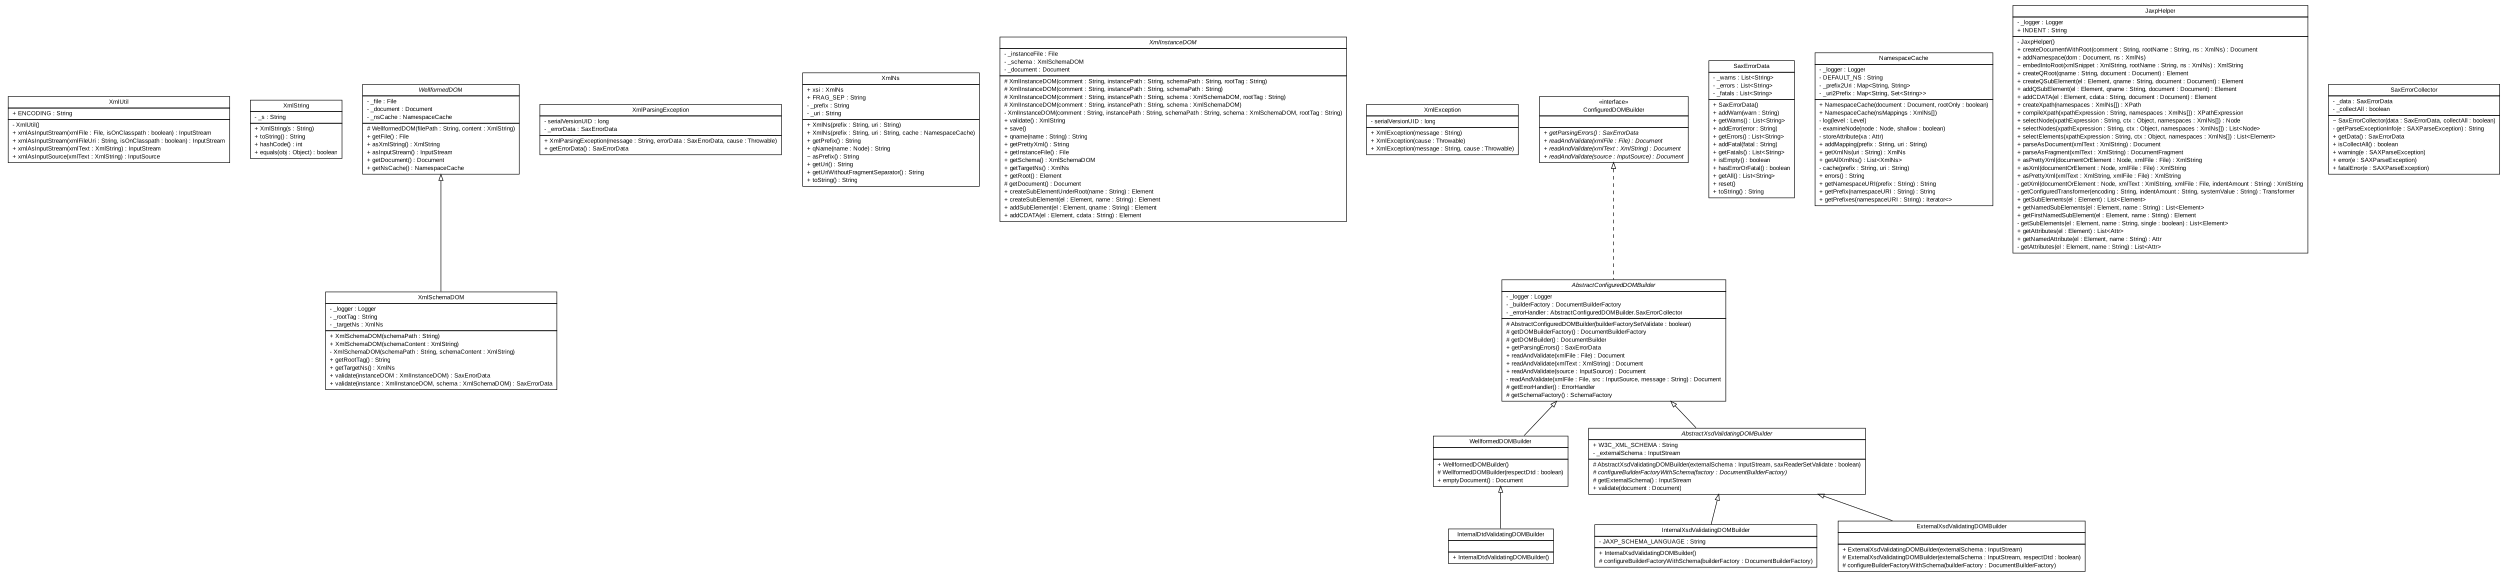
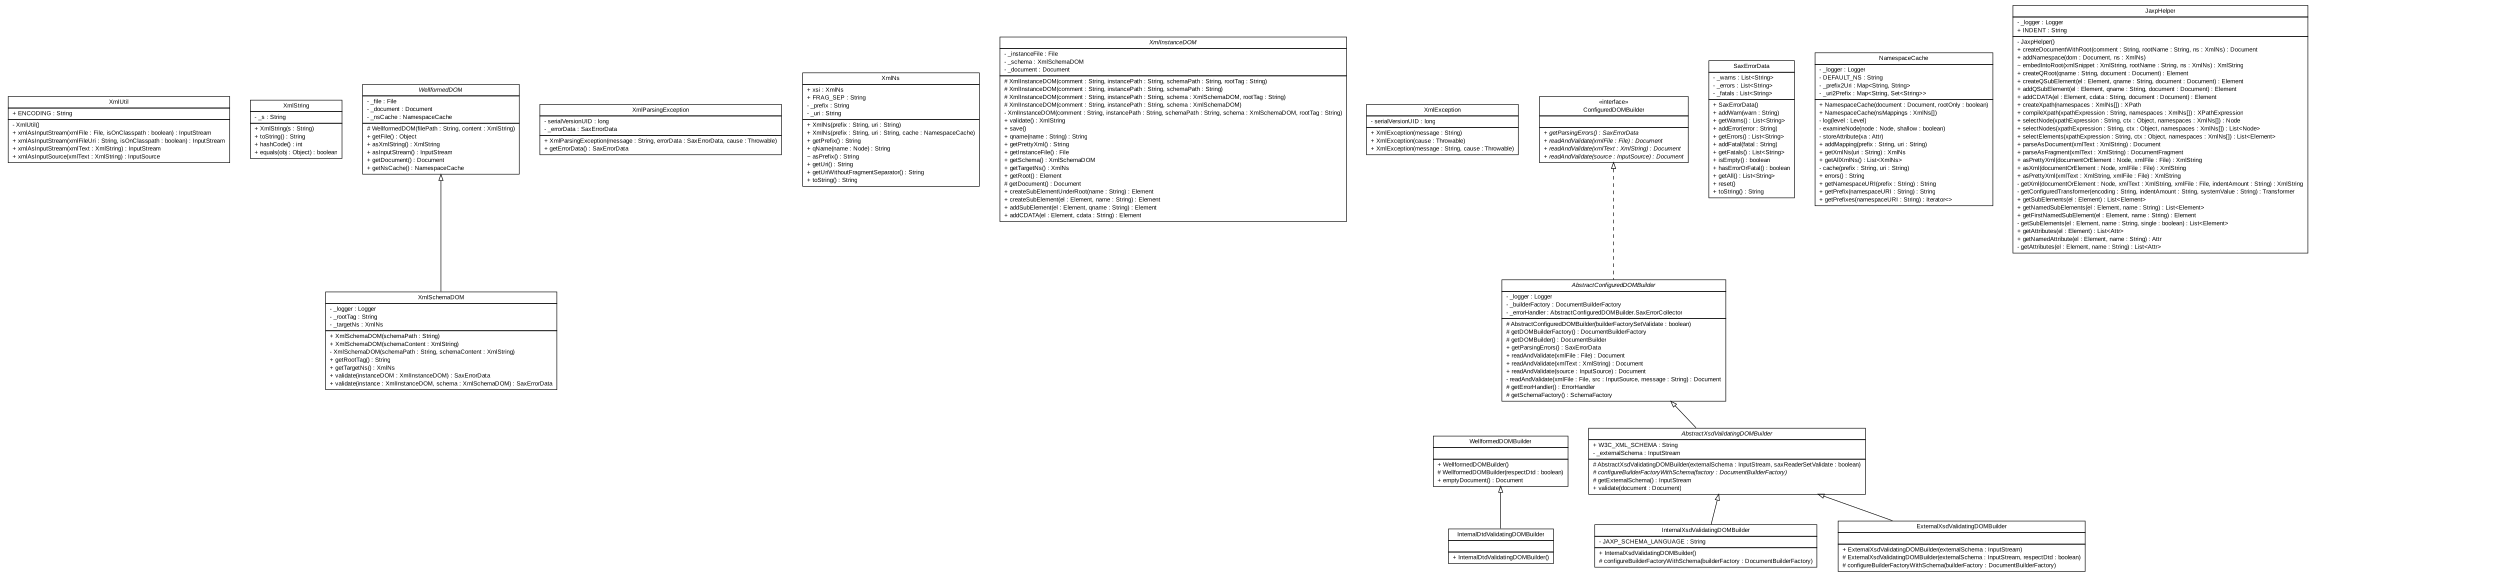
node "SaxErrorCollector": removed
node "WellformedDOM": text "+ getFile() : File" -> "+ getFile() : Object"
edge "WellformedDOMBuilder" -> "AbstractConfiguredDOMBuilder": removed
